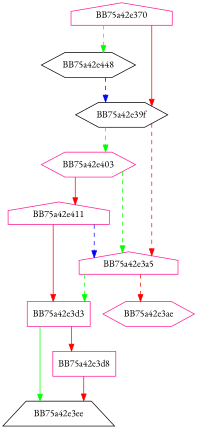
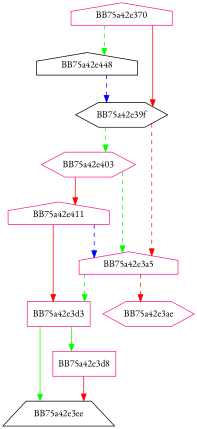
node "BB75a42e448": shape hexagon -> house
edge "BB75a42e3d3" -> "BB75a42e3d8": color red -> green
